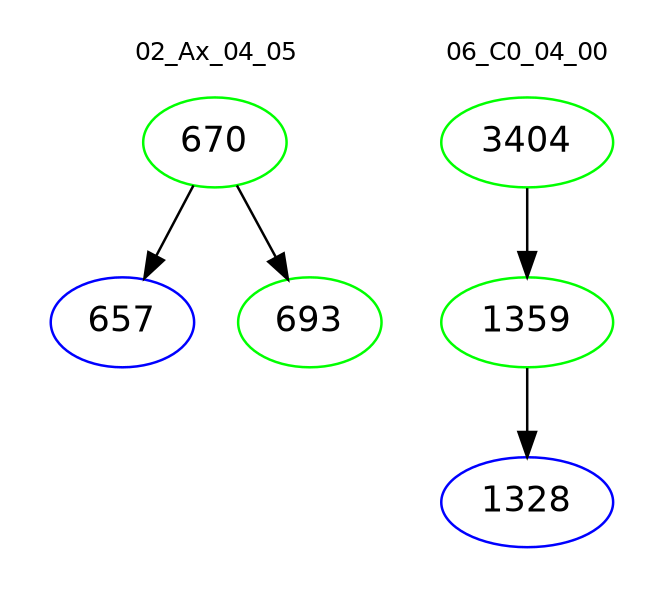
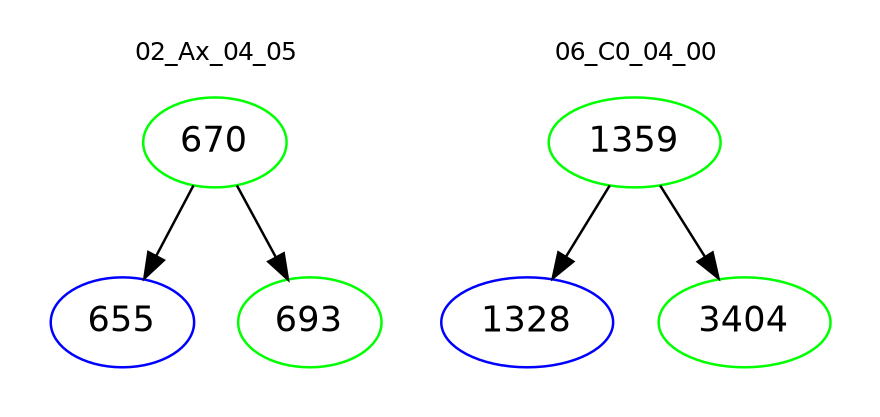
edge "3404" -> "1359": reversed
node "657": label "657" -> "655"
